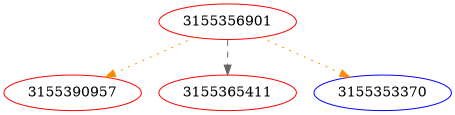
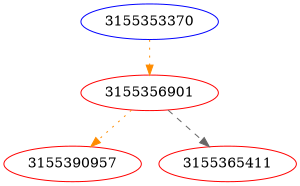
edge "3155356901" -> "3155353370": reversed
